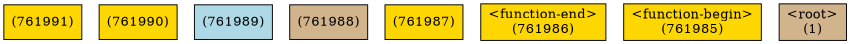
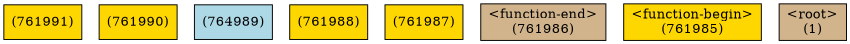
node "(761989)": label "(761989)" -> "(764989)"
node "(761988)": fillcolor tan -> gold
node "<function-end> (761986)": fillcolor gold -> tan
